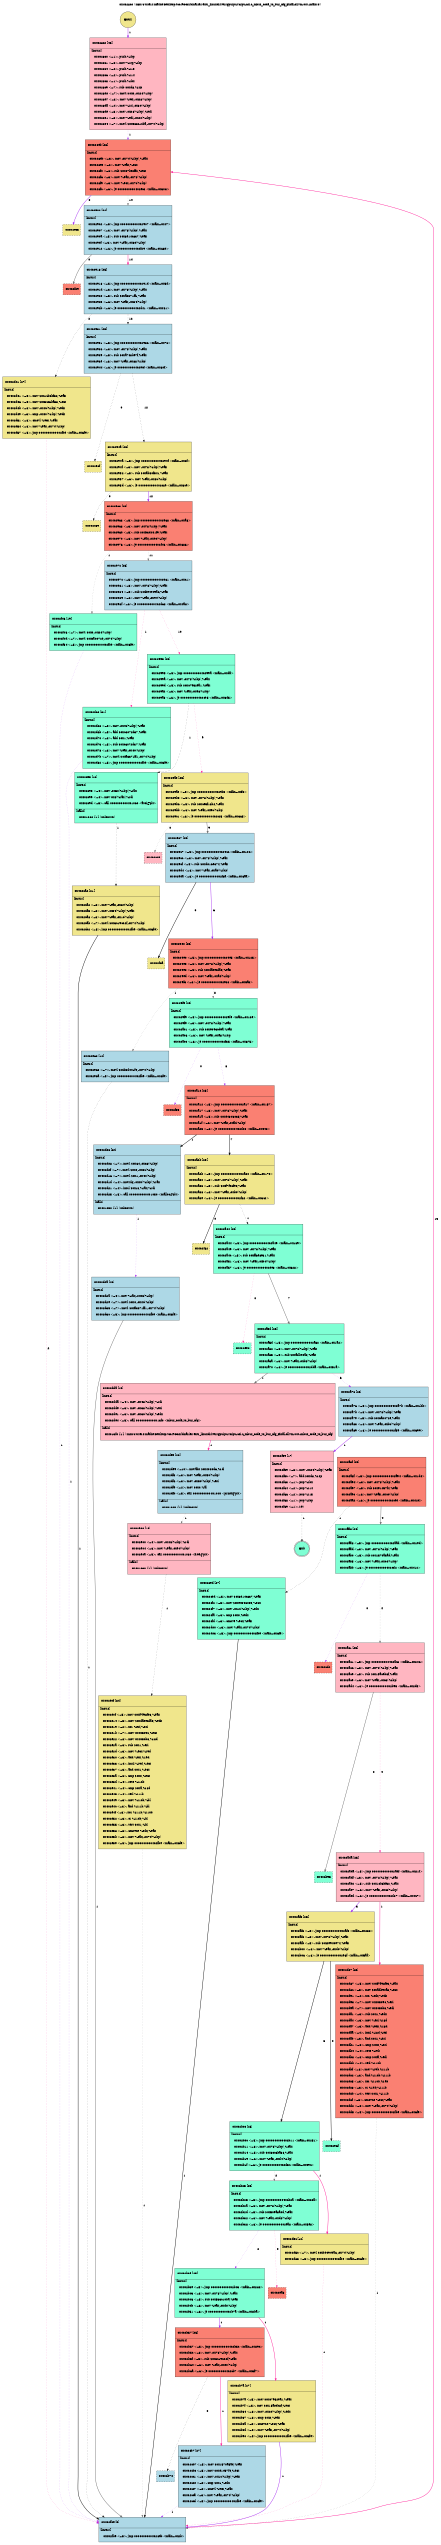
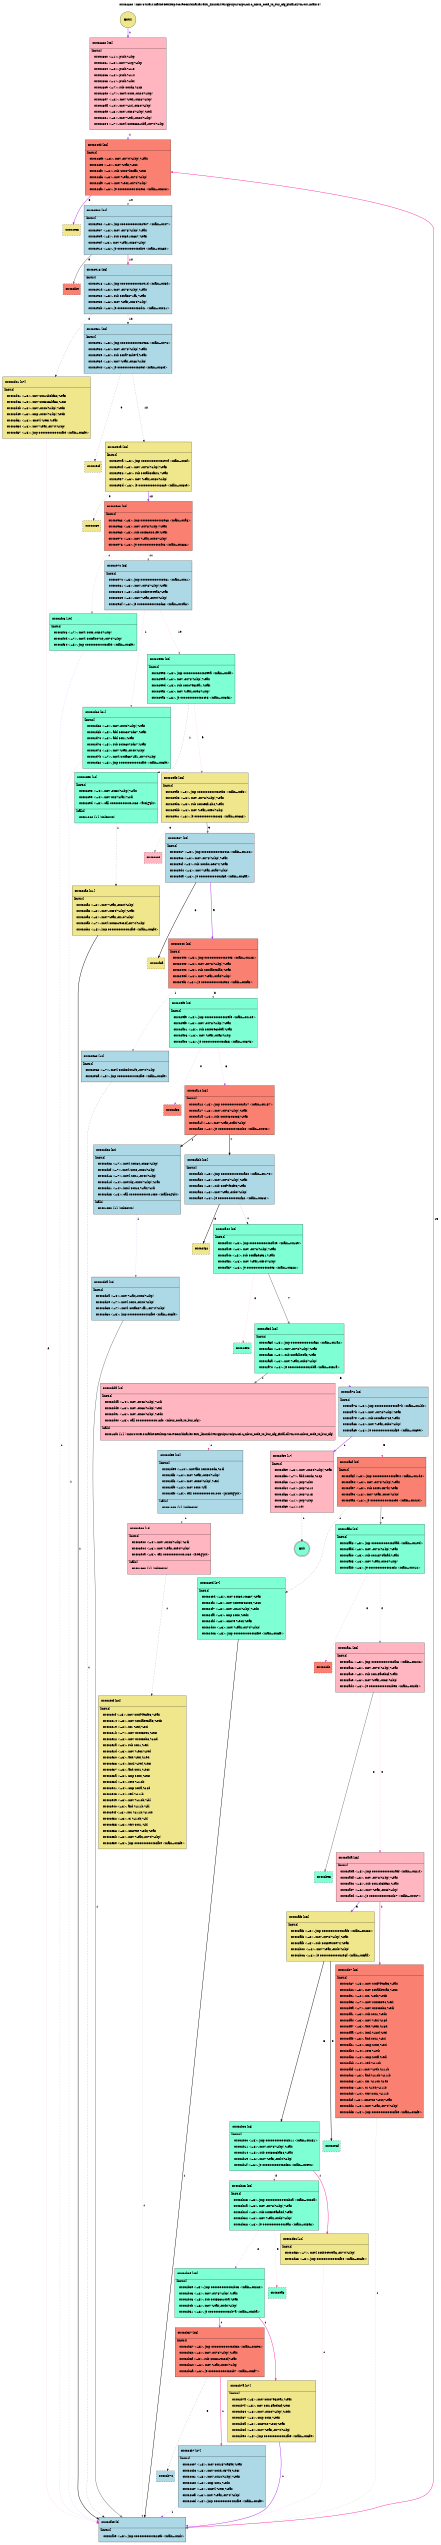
edge "0x4029c7 [25]" -> "0x4029e0 [25]": label " 6" -> " 9"
node "0x402a2b [25]": fillcolor khaki -> lightblue
edge "0x402dda [15]" -> "0x402de9 [23]": style bold -> dotted
edge "0x402a76 [25]" -> "0x402a8f [25]": added, label "5"
node "0x402ea8": fillcolor salmon -> aquamarine
